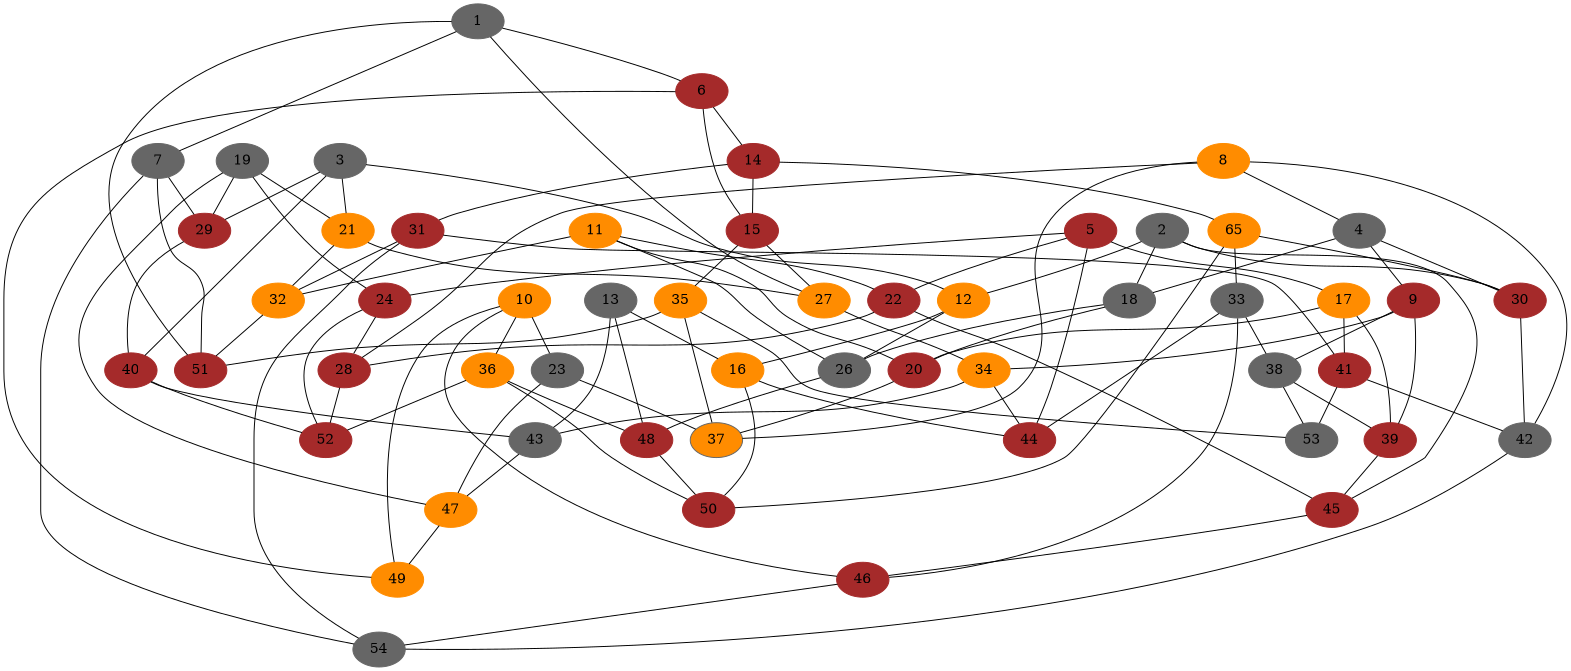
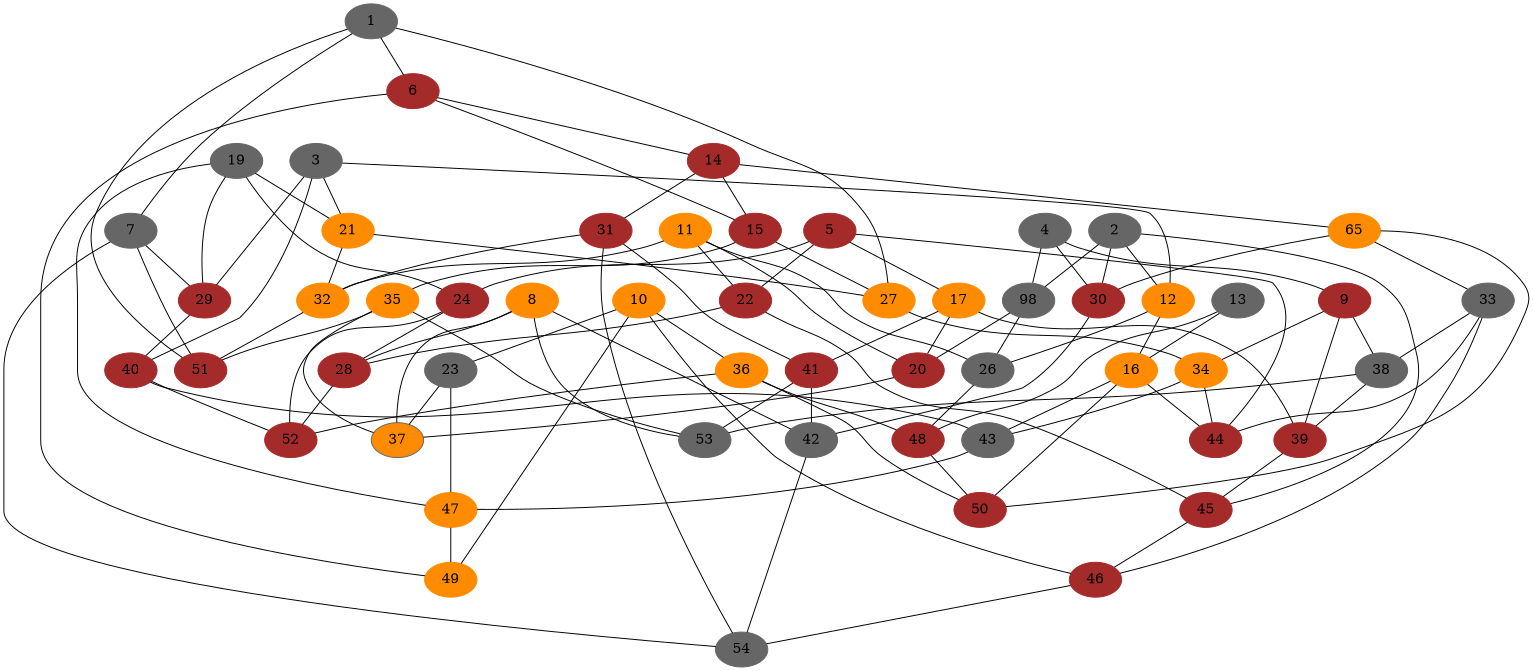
edge "8" -- "4": now "8" -- "53"
node "18": label "18" -> "98"
edge "13" -- "43": now "16" -- "43"
